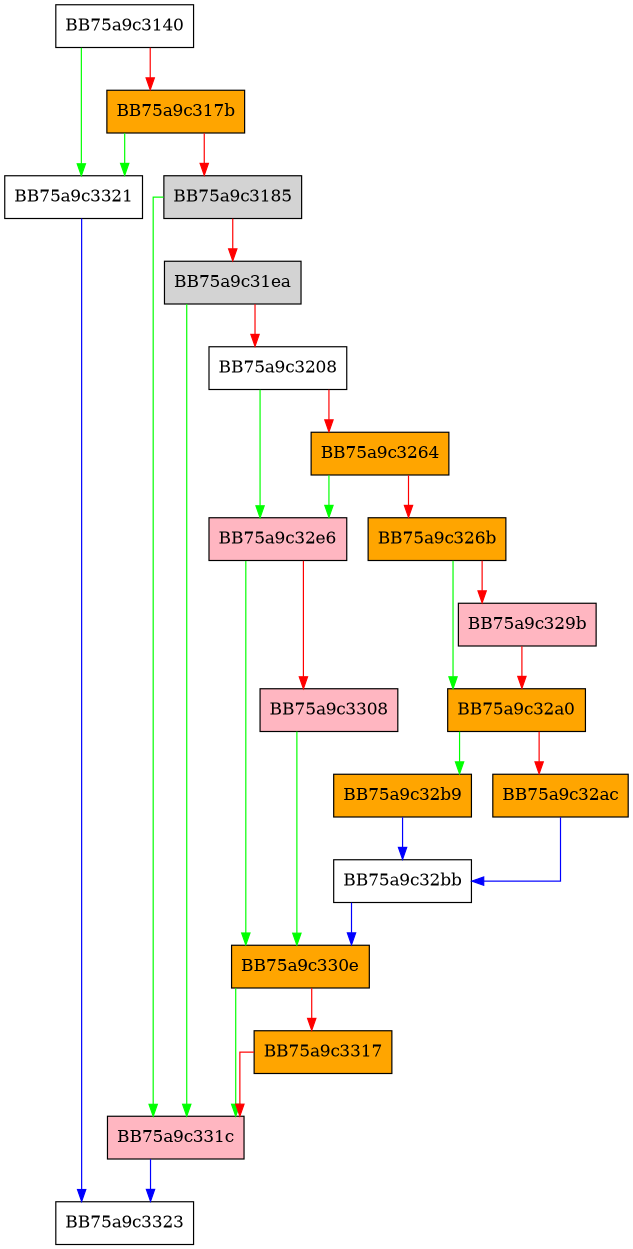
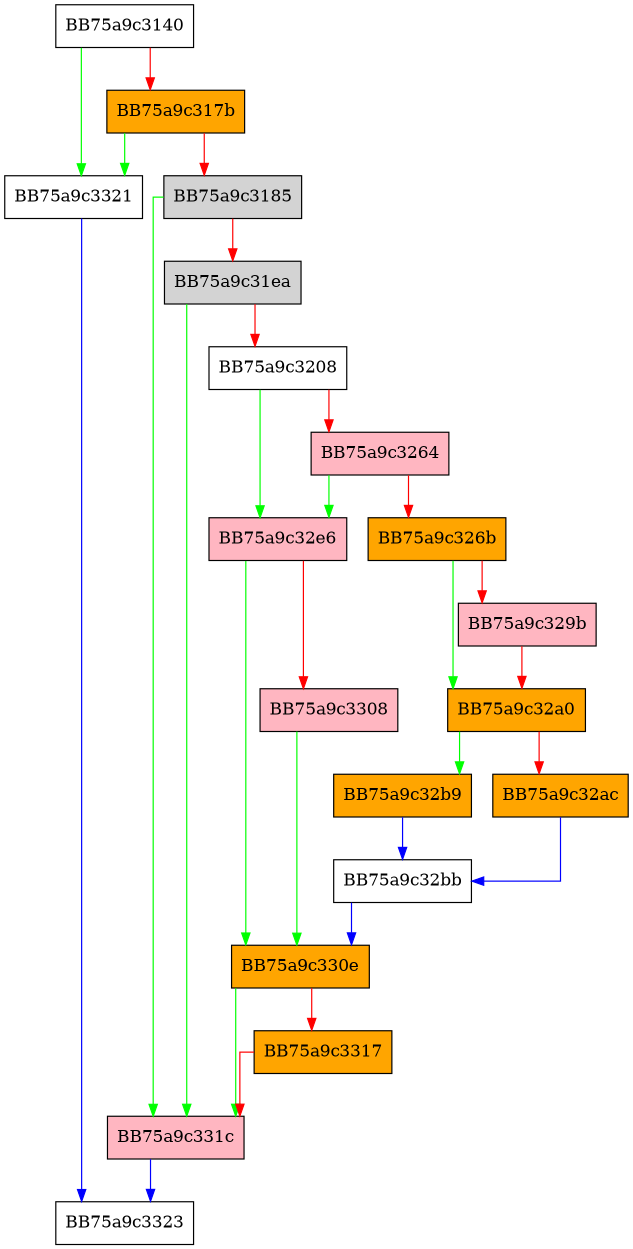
node "BB75a9c3264": fillcolor orange -> lightpink
